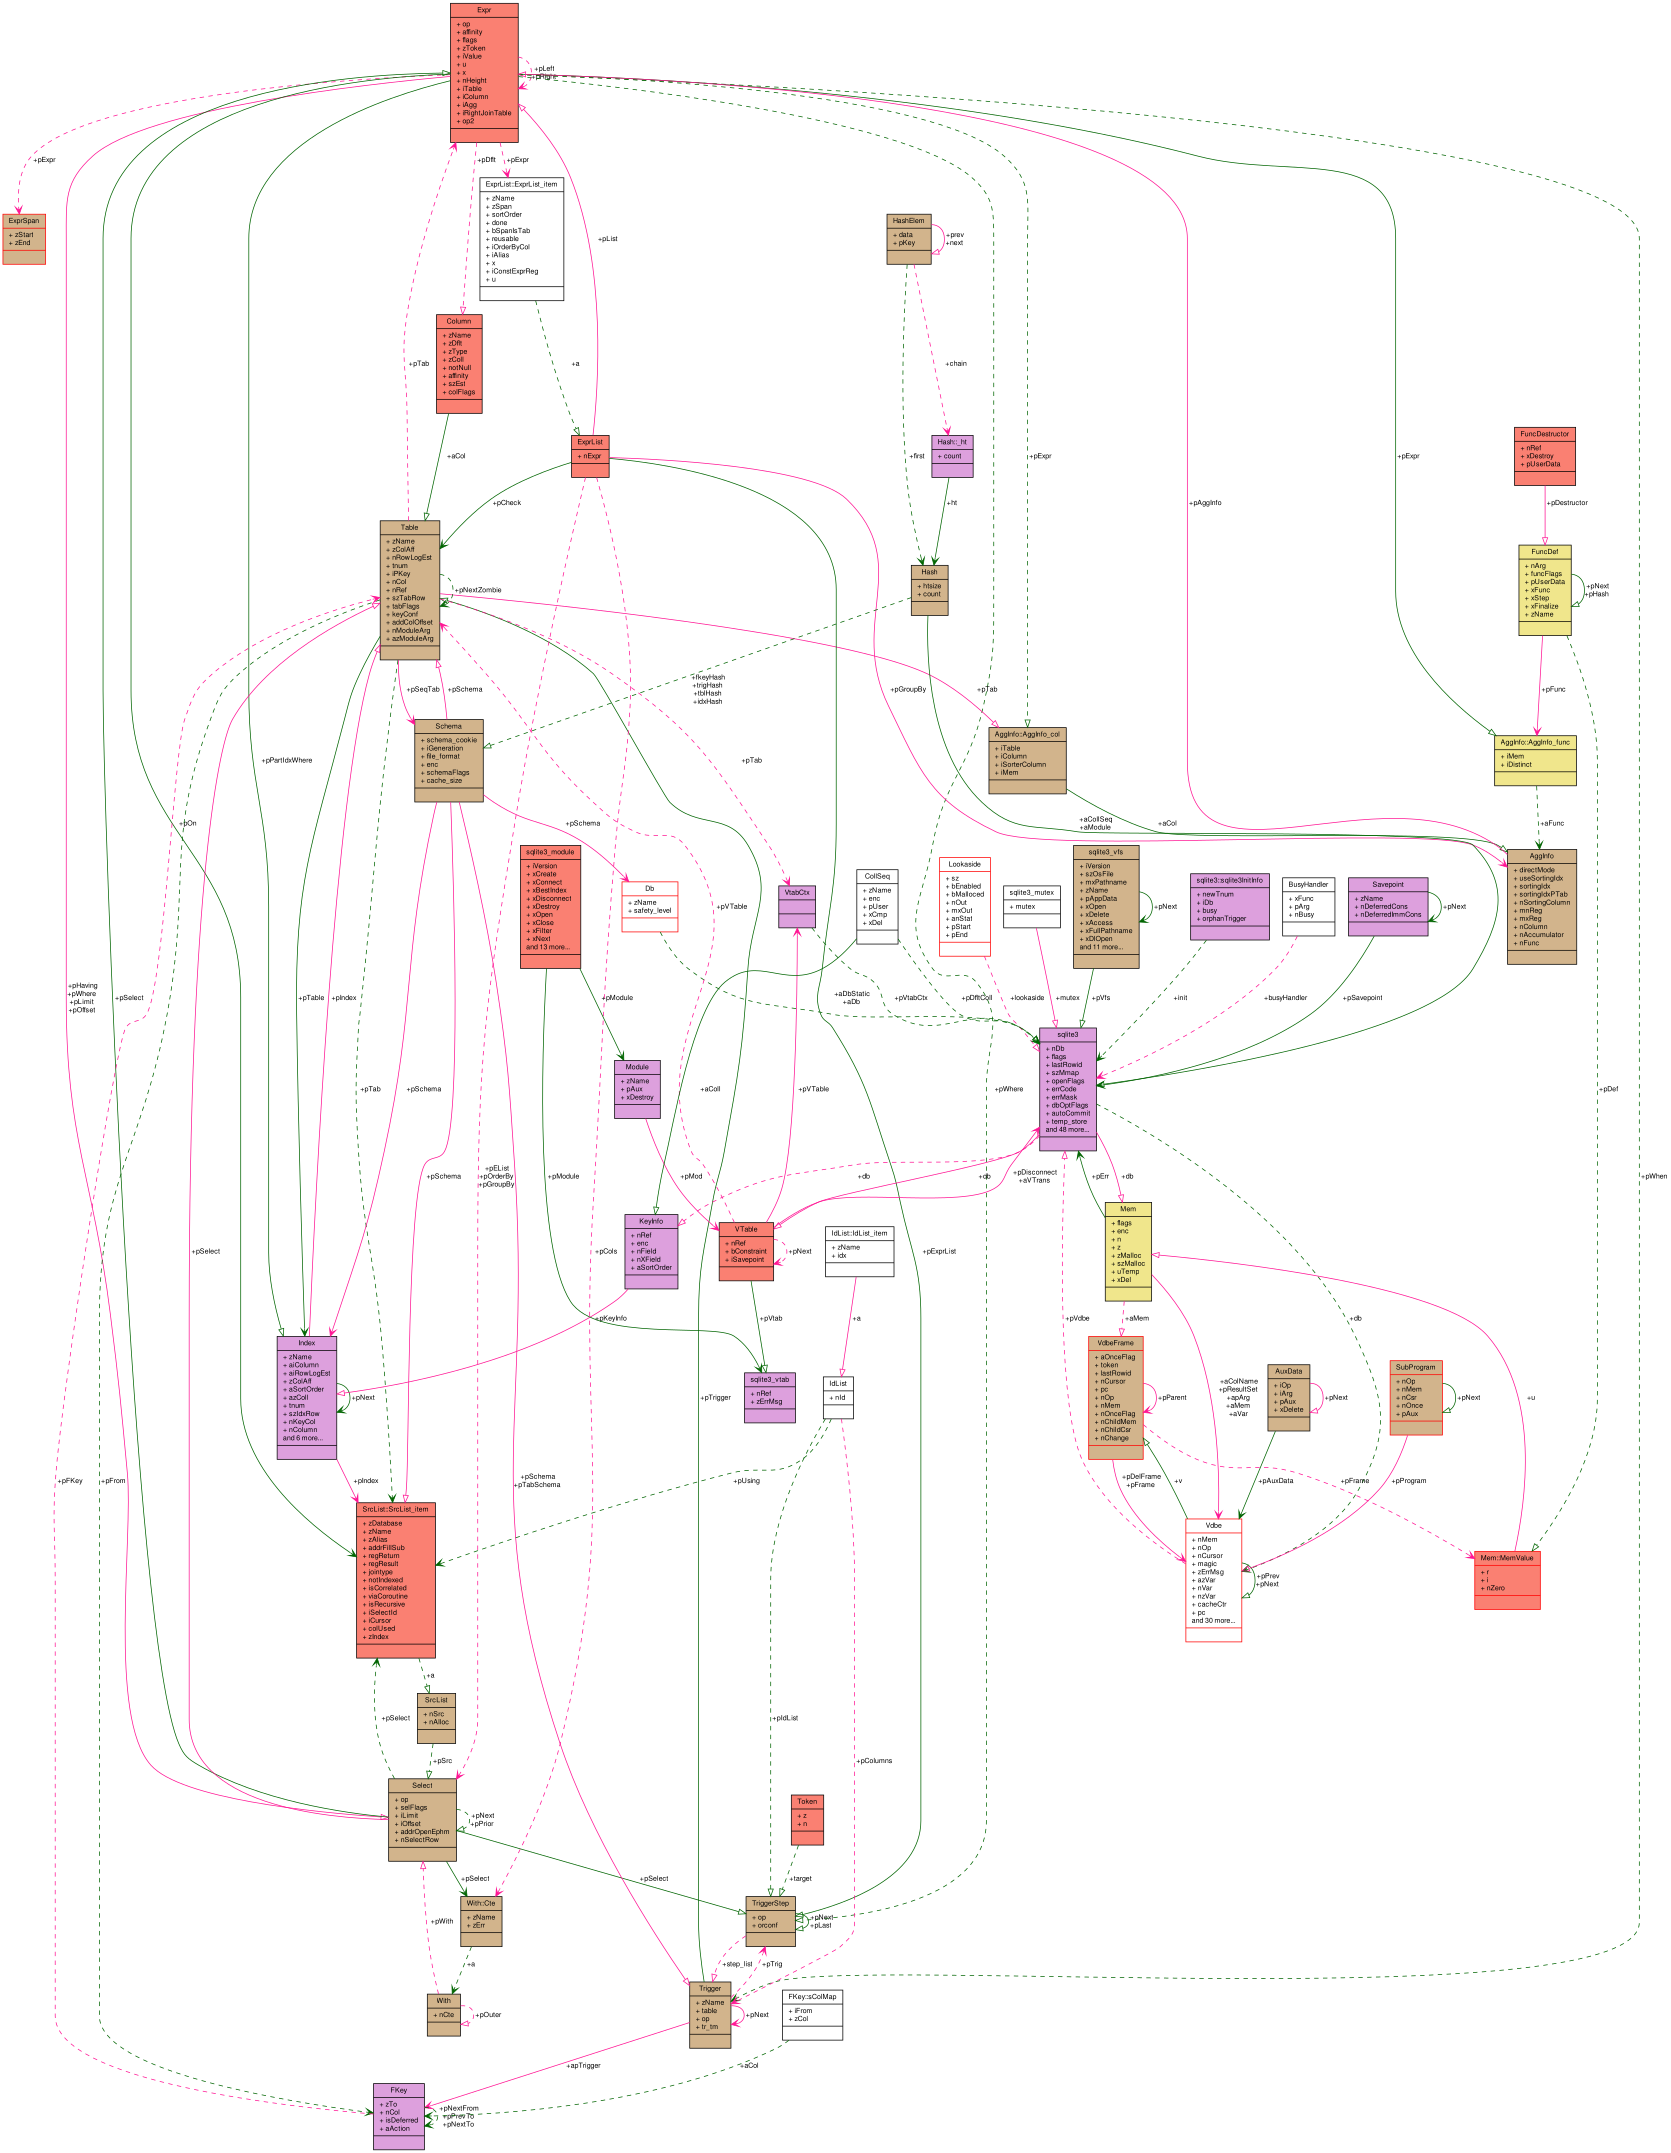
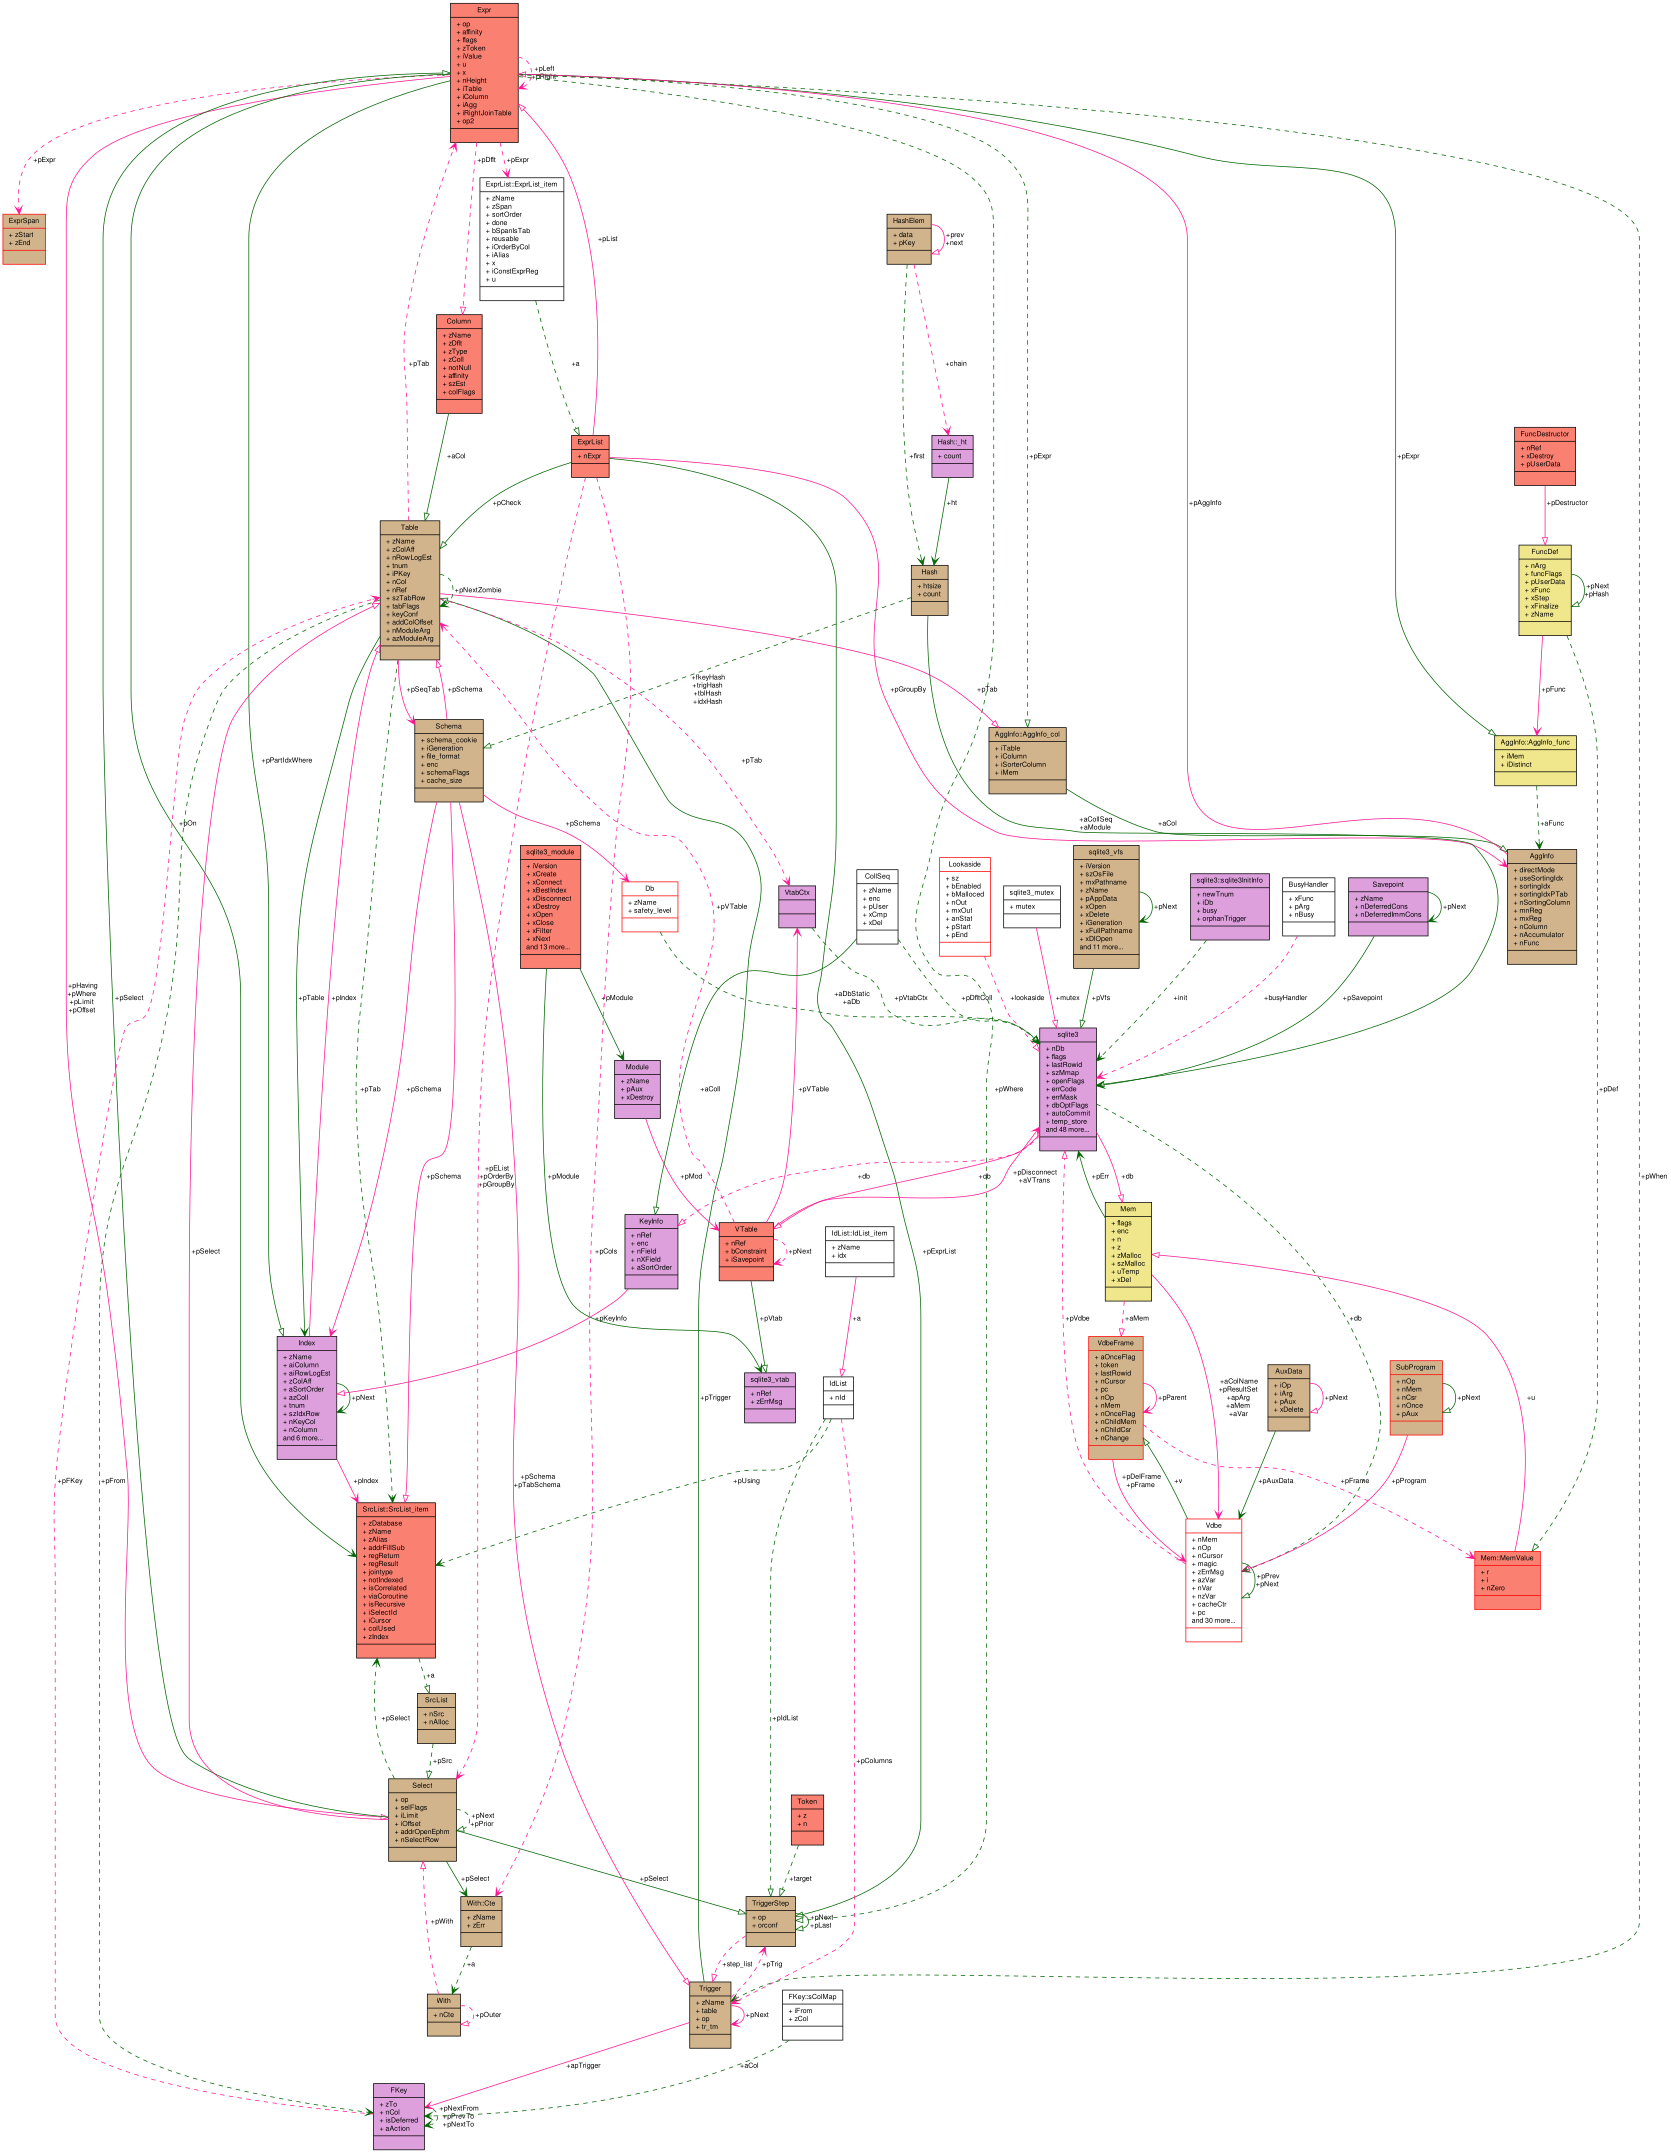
edge "ExprList" -> "Table": arrowhead vee -> onormal
node "sqlite3_vfs": text "+ xAccess" -> "+ iGeneration"
